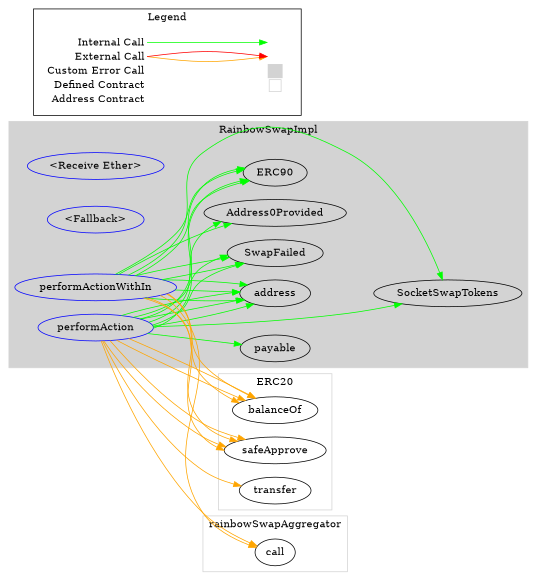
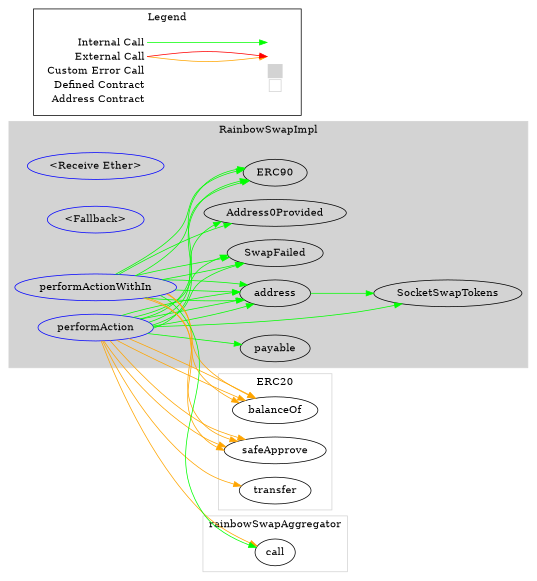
edge "performActionWithIn" -> "SocketSwapTokens": now "address" -> "SocketSwapTokens"
edge "performActionWithIn" -> "call": color orange -> green
